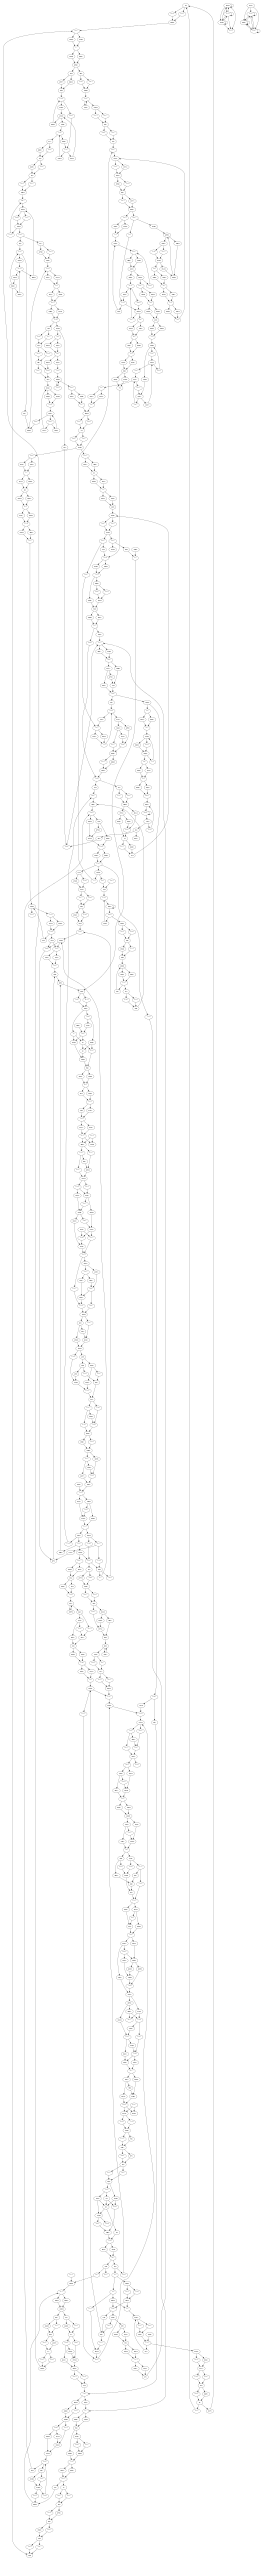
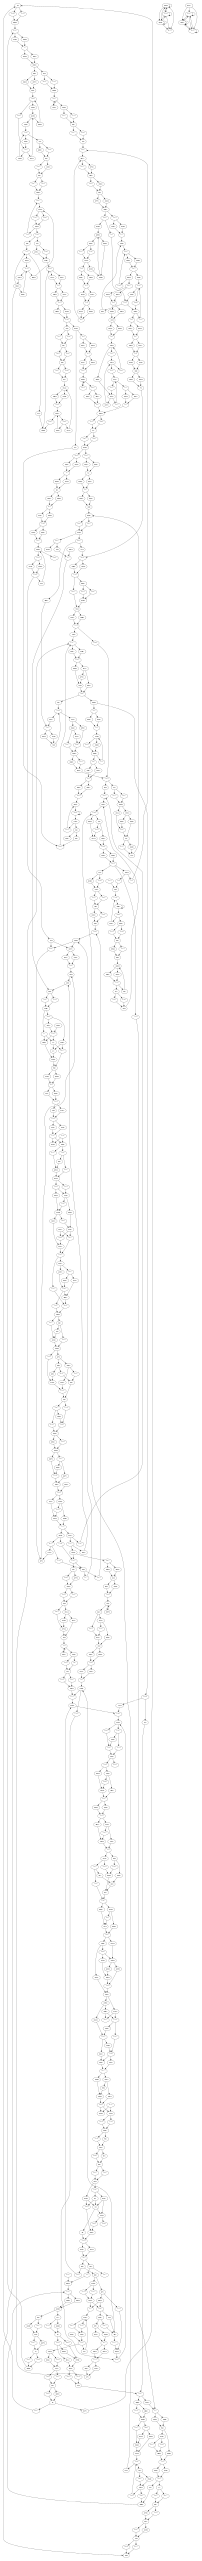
edge "245+" -> "308+": now "245+" -> "132-"
